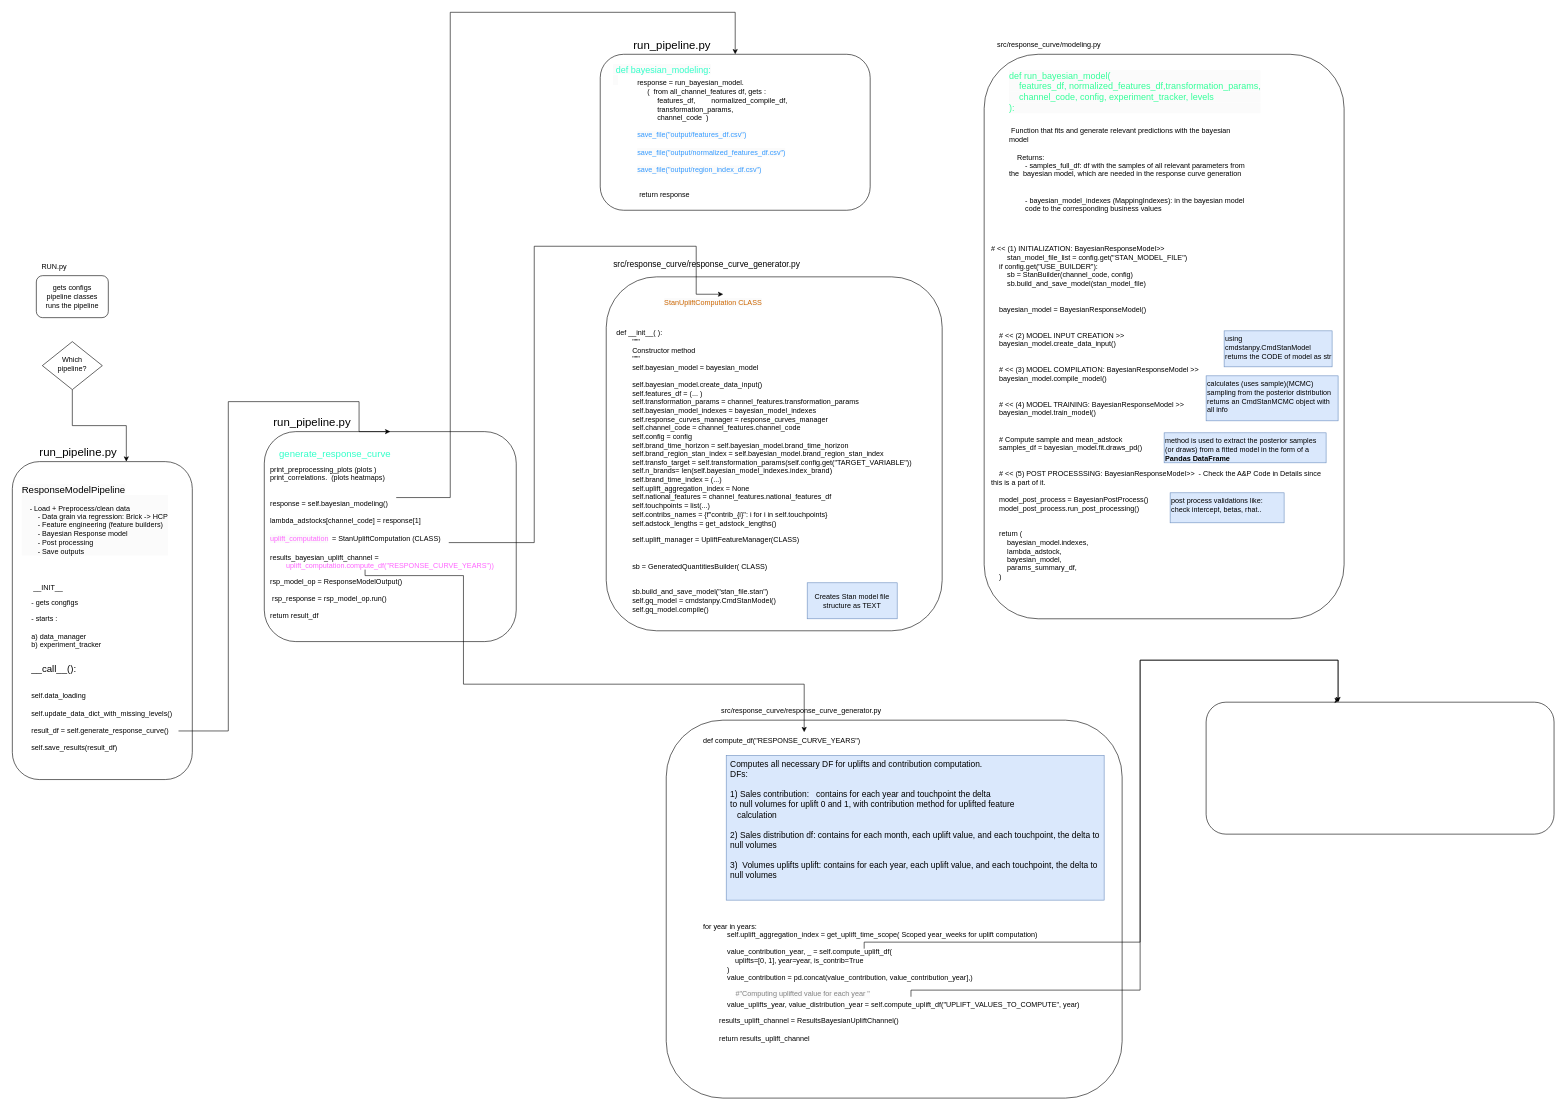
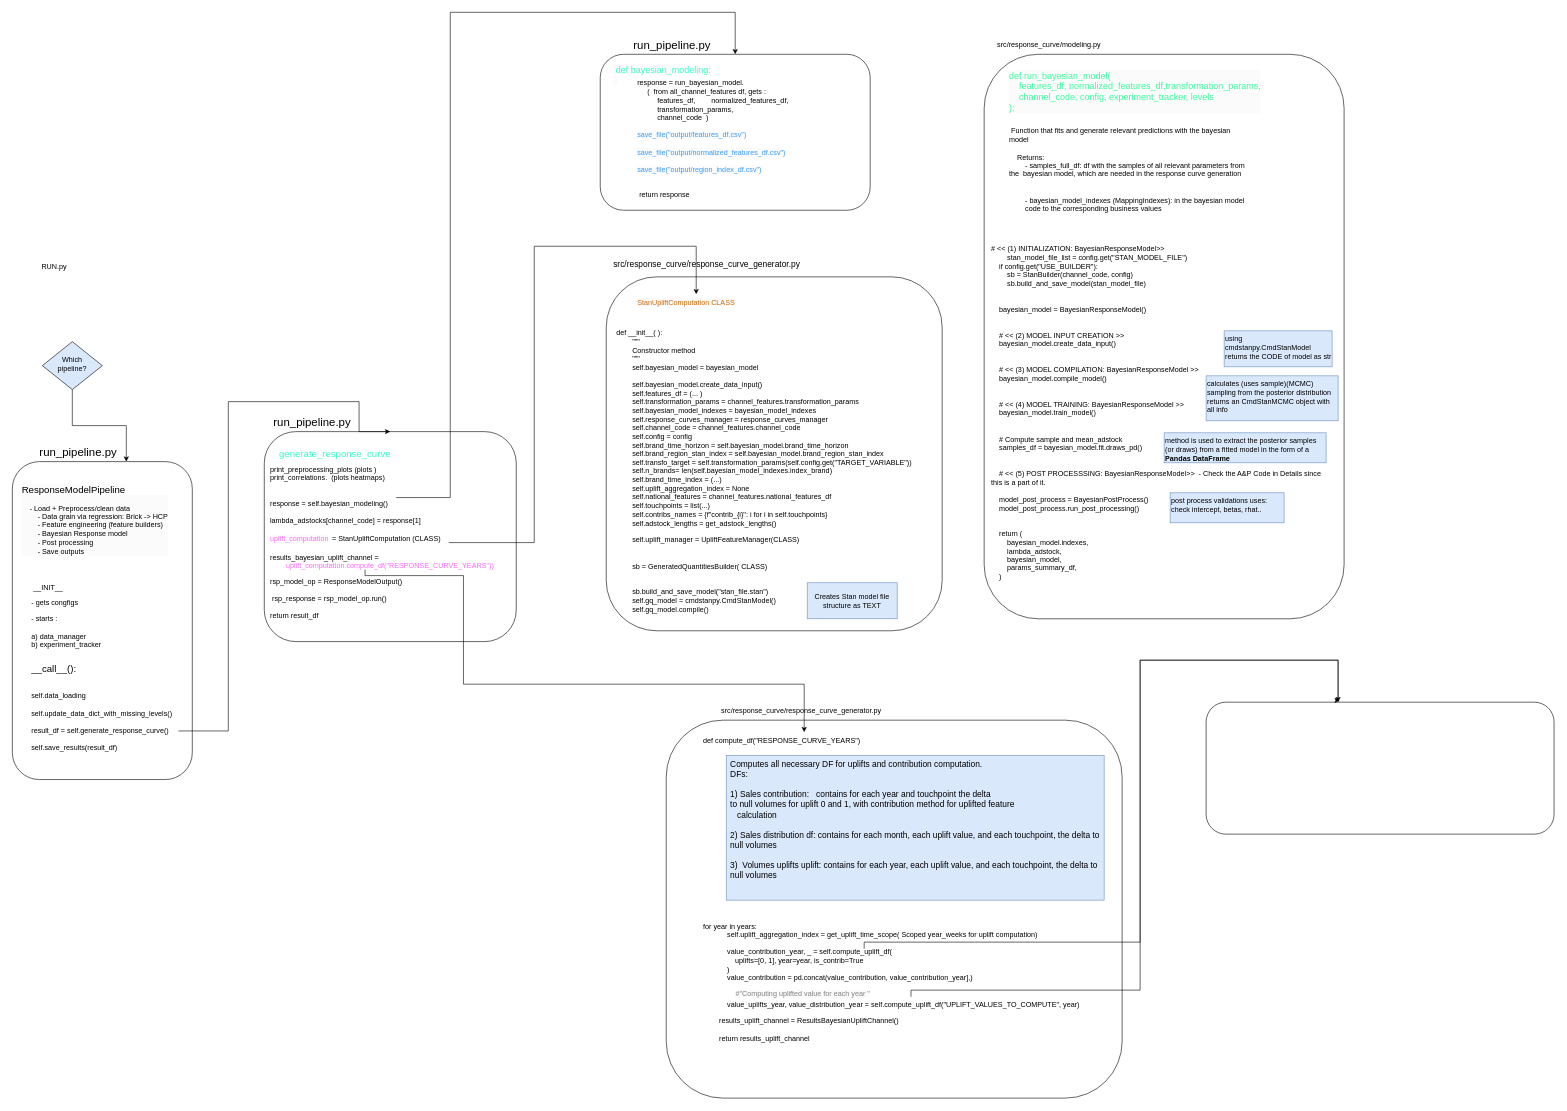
node "response = run_bayesian_model. ( from all_channel_features df, gets : features_df, normalized_compile_df, transformation_params, channel_code ) return response": label "response = run_bayesian_model. ( from all_channel_features df, gets : features_df, normalized_compile_df, transformation_params, channel_code ) return response" -> "response = run_bayesian_model. ( from all_channel_features df, gets : features_df, normalized_features_df, transformation_params, channel_code ) return response"
node "gets configs pipeline classes runs the pipeline": removed
node "StanUpliftComputation CLASS": moved (723, 306) -> (696, 306)
node "Which pipeline?": fillcolor #ffffff -> #dae8fc
node "post process validations like: check intercept, betas, rhat..": label "post process validations like: check intercept, betas, rhat.." -> "post process validations uses: check intercept, betas, rhat.."
